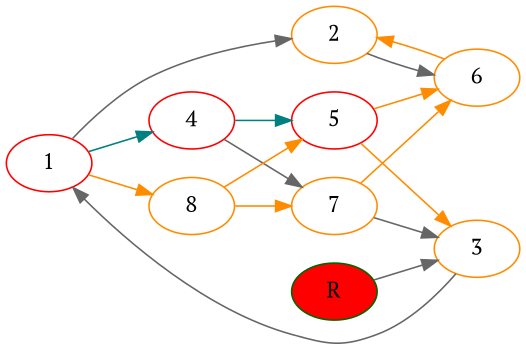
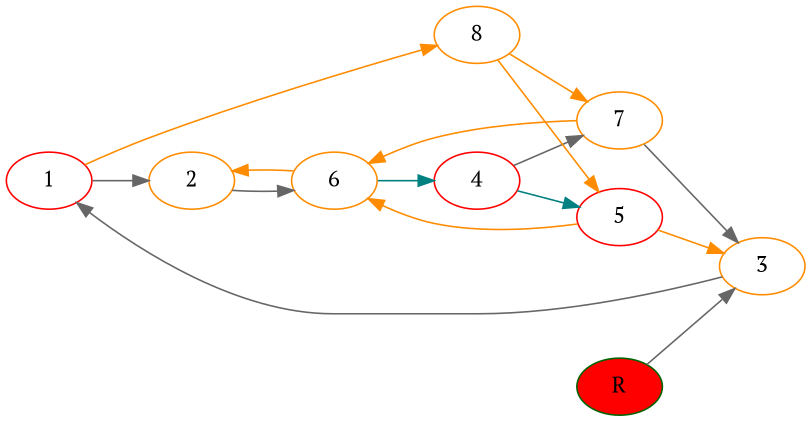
edge "1" -> "4": now "6" -> "4"
